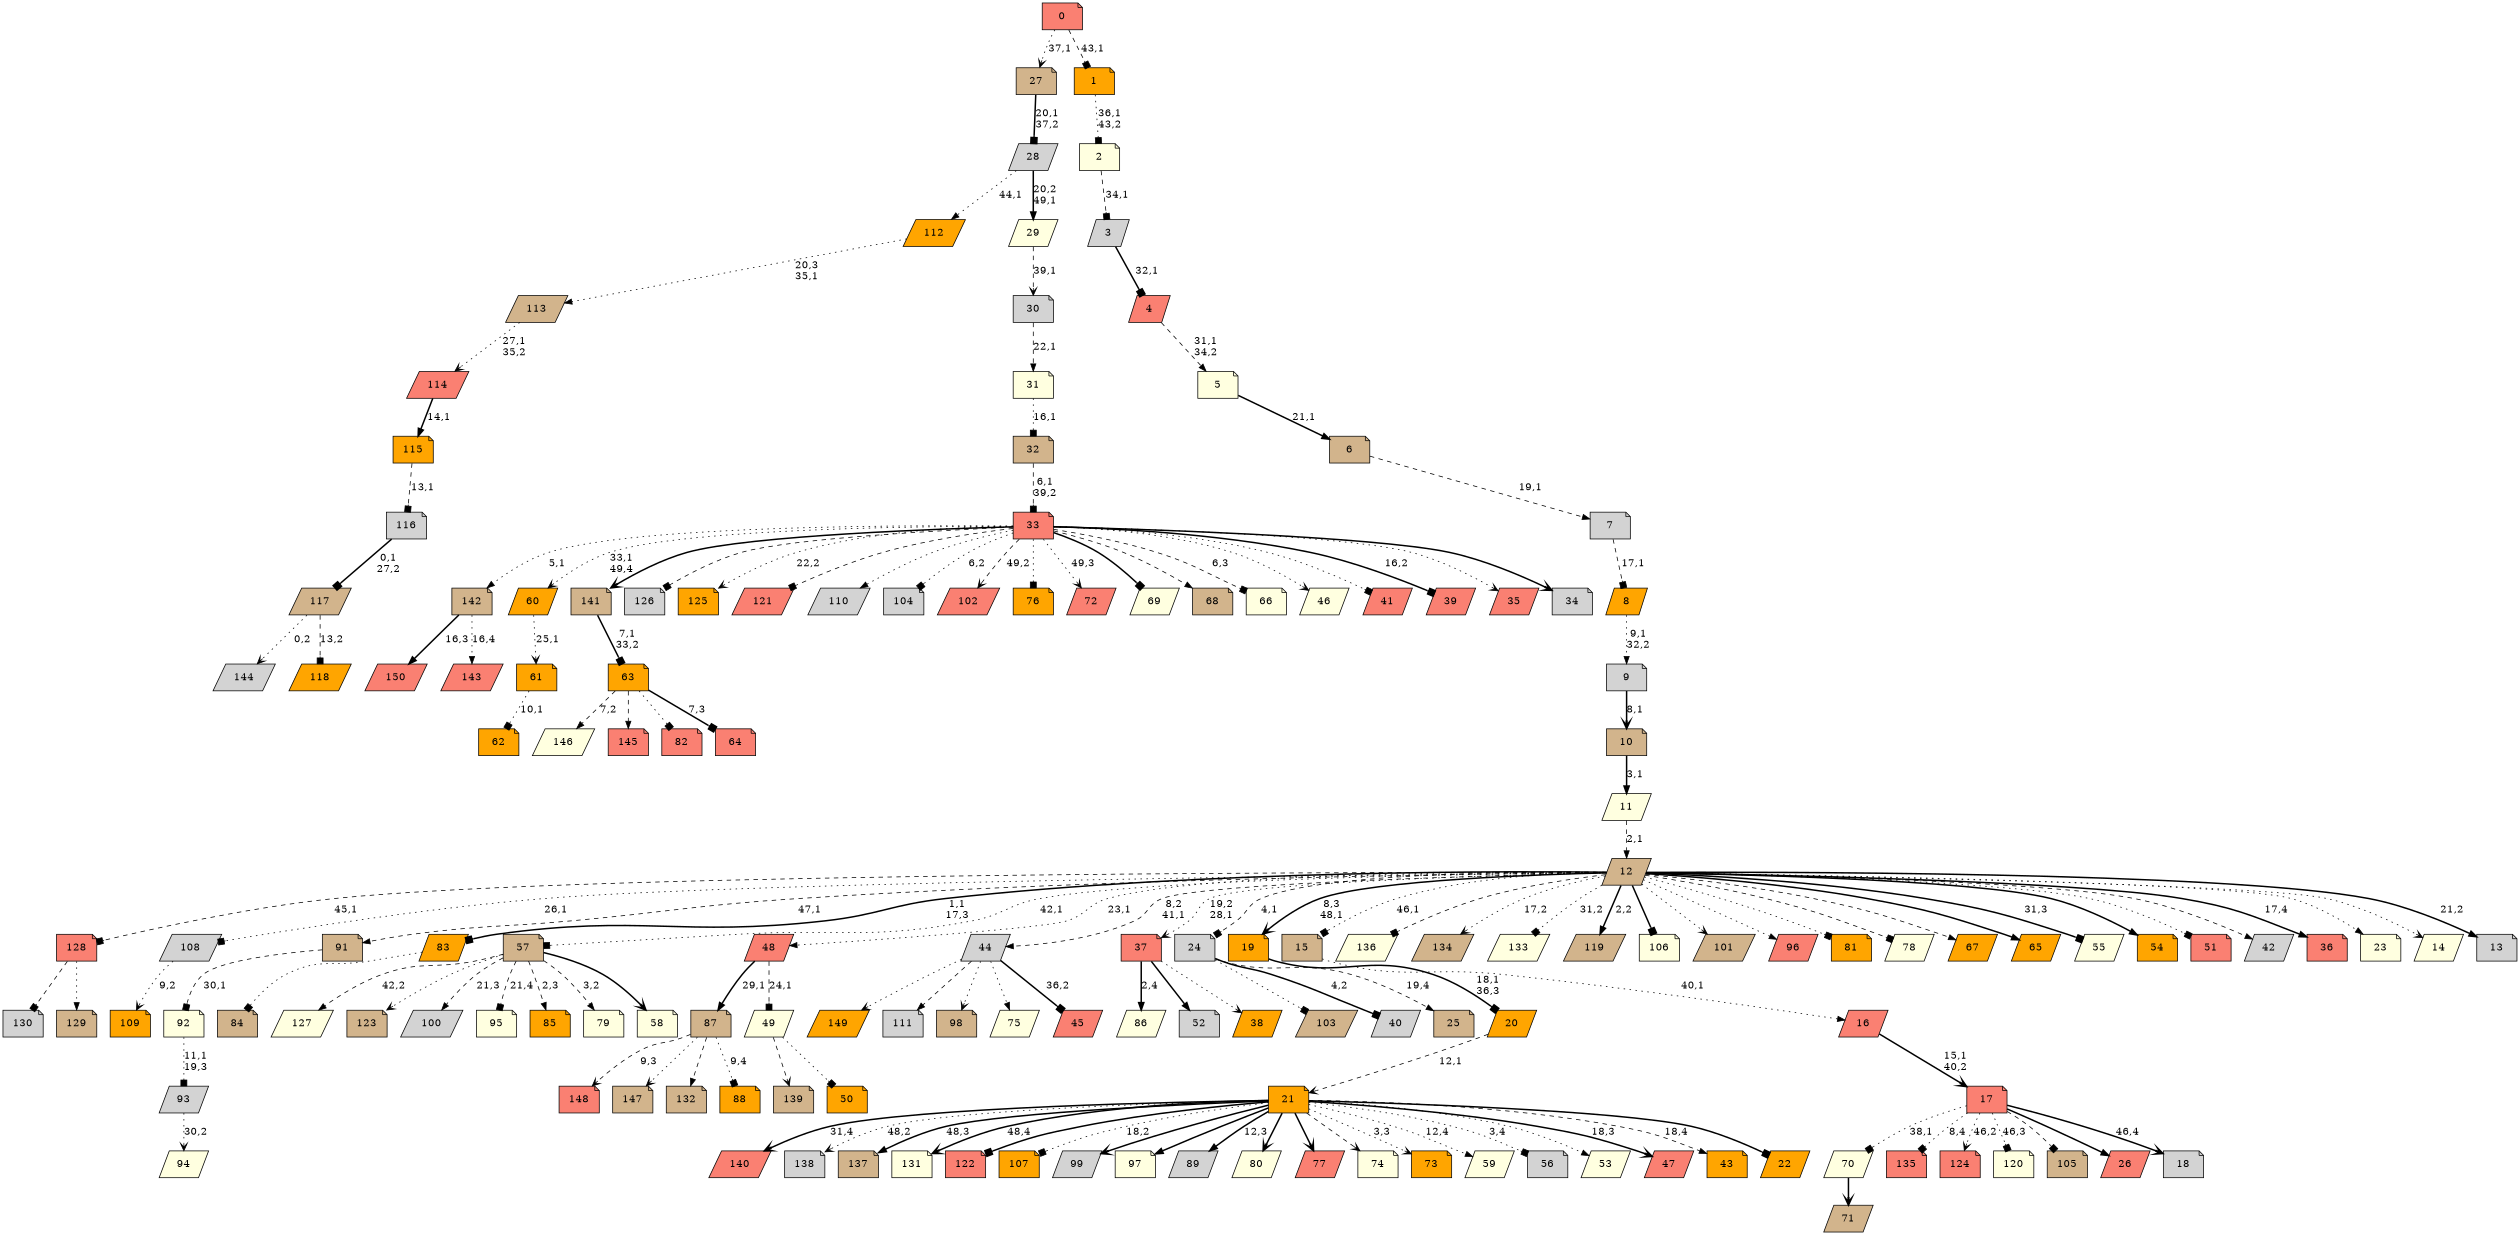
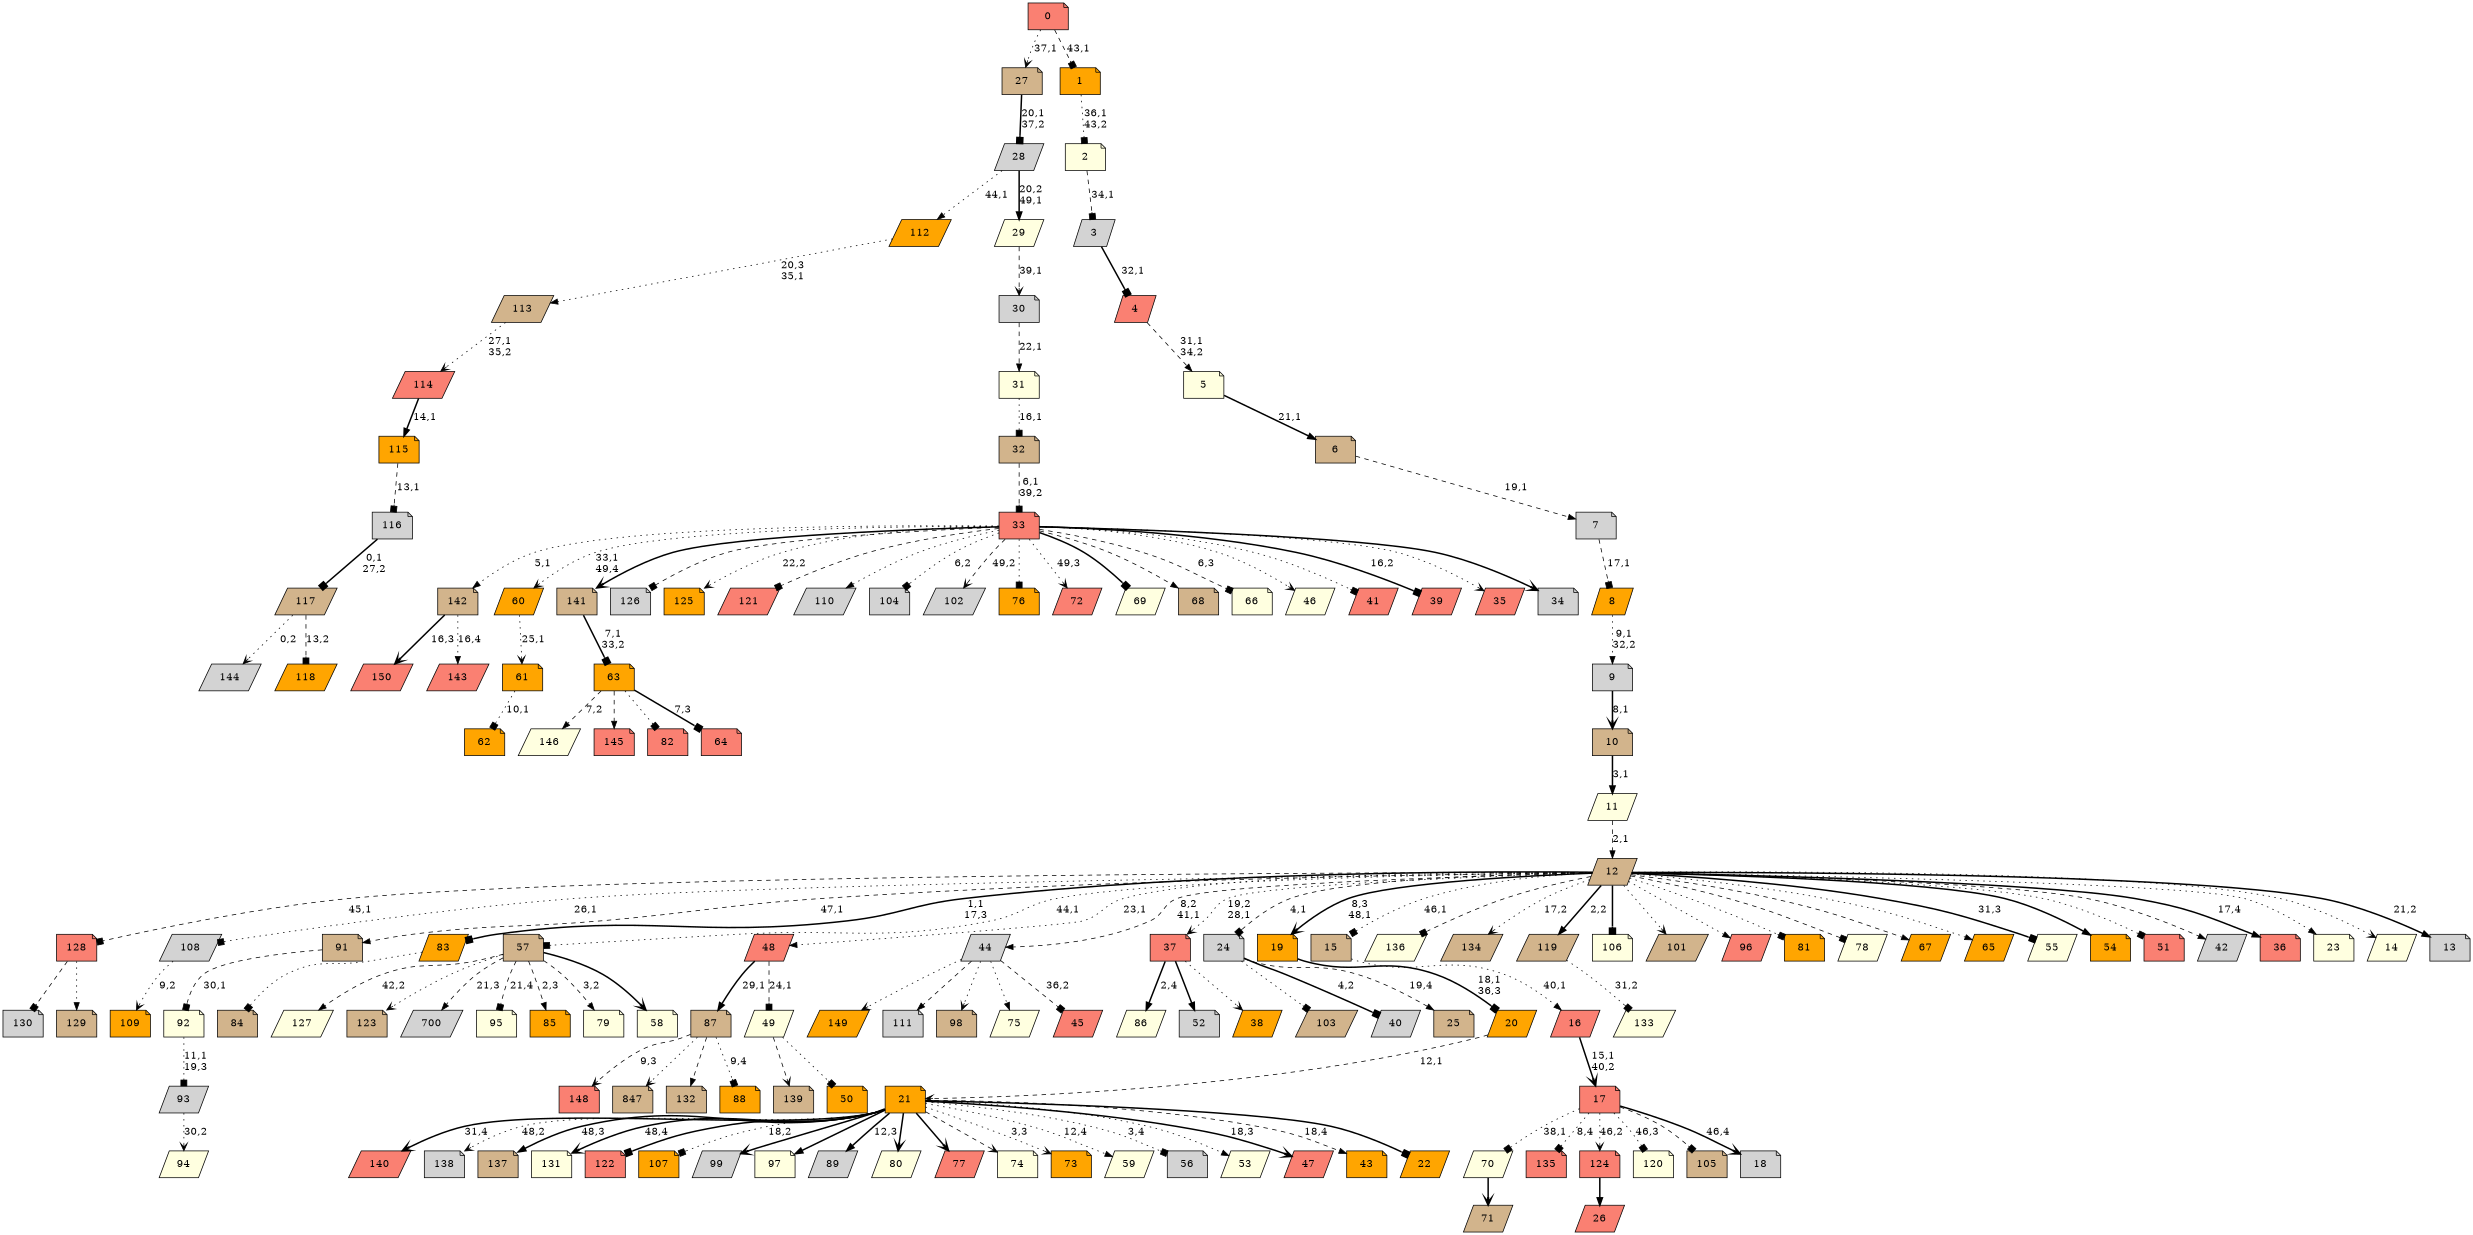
node "102": fillcolor salmon -> lightgrey
edge "142" -> "150": arrowhead normal -> vee
edge "12" -> "65": style bold -> dotted
edge "12" -> "133": now "119" -> "133"
edge "12" -> "57": label "42,1" -> "44,1"
edge "44" -> "45": style bold -> dashed
node "100": label "100" -> "700"
node "147": label "147" -> "847"
edge "17" -> "26": now "124" -> "26"
